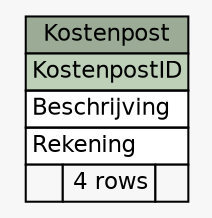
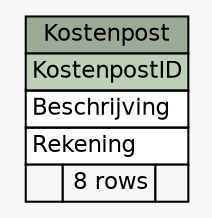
node "Kostenpost": text "4 rows" -> "8 rows"
